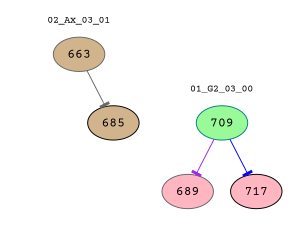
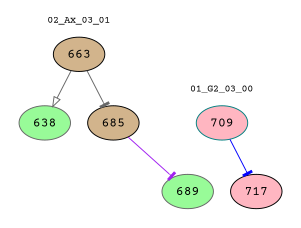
node "663": color gray40 -> black
node "638": added
node "709": fillcolor palegreen -> lightpink
edge "709" -> "689": now "685" -> "689"
node "689": fillcolor lightpink -> palegreen
